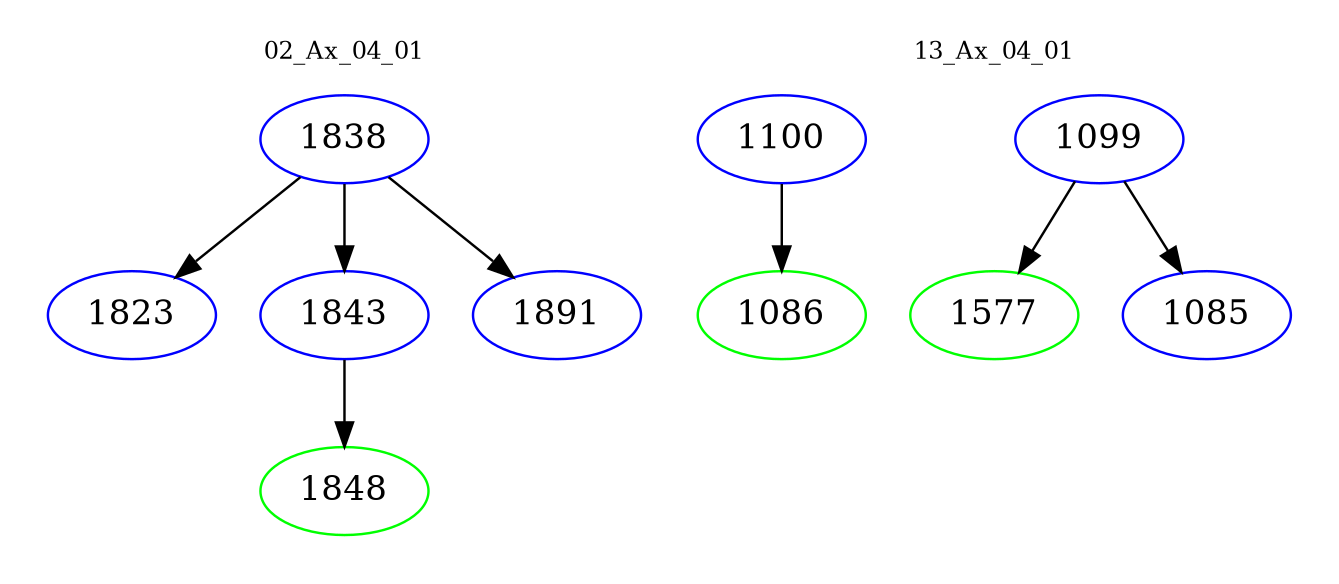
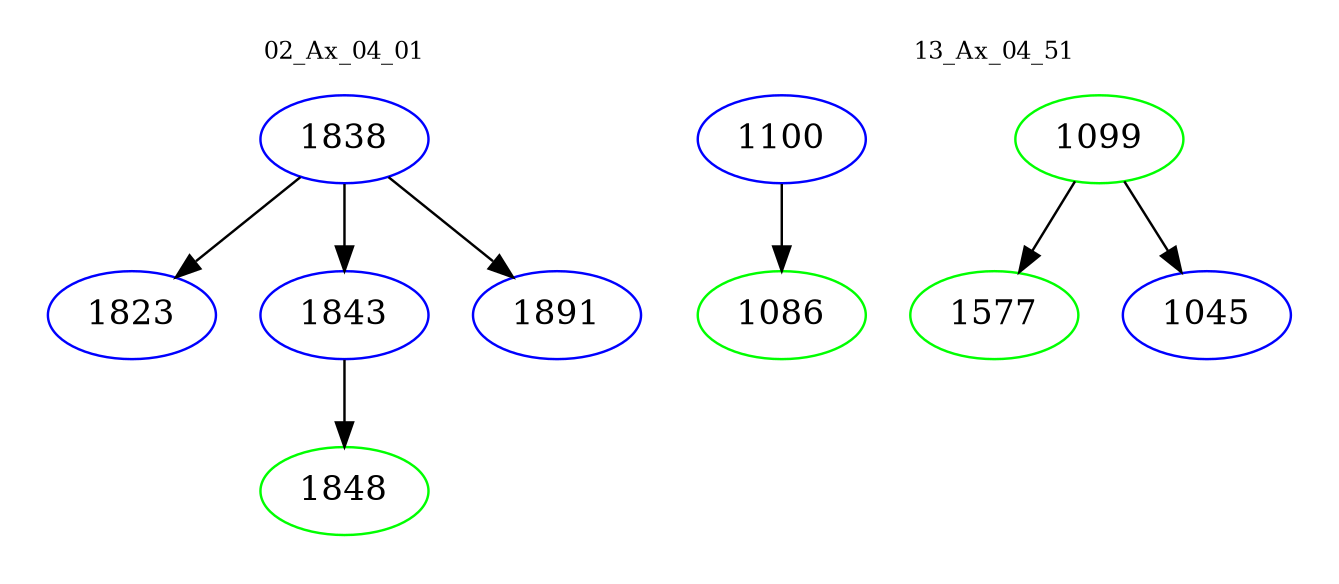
cluster "13_Ax_04_01": label "13_Ax_04_01" -> "13_Ax_04_51"
node "1099": color blue -> green
node "1085": label "1085" -> "1045"
